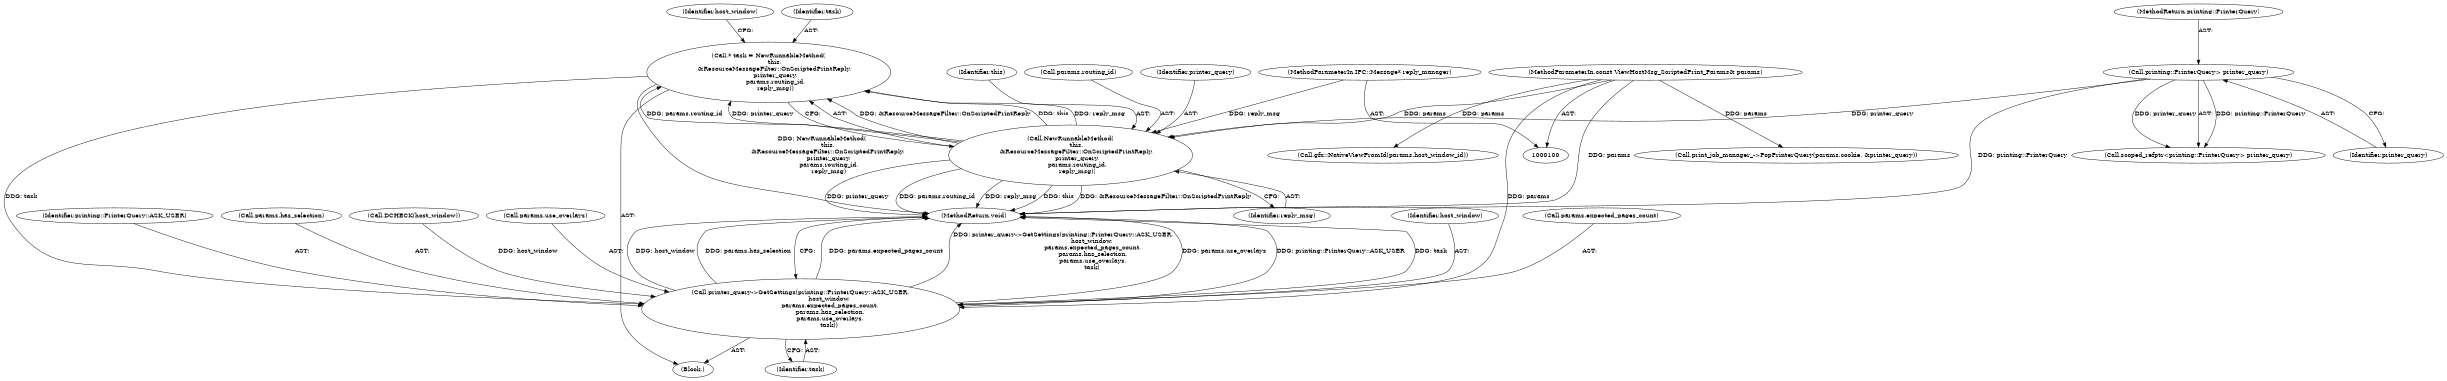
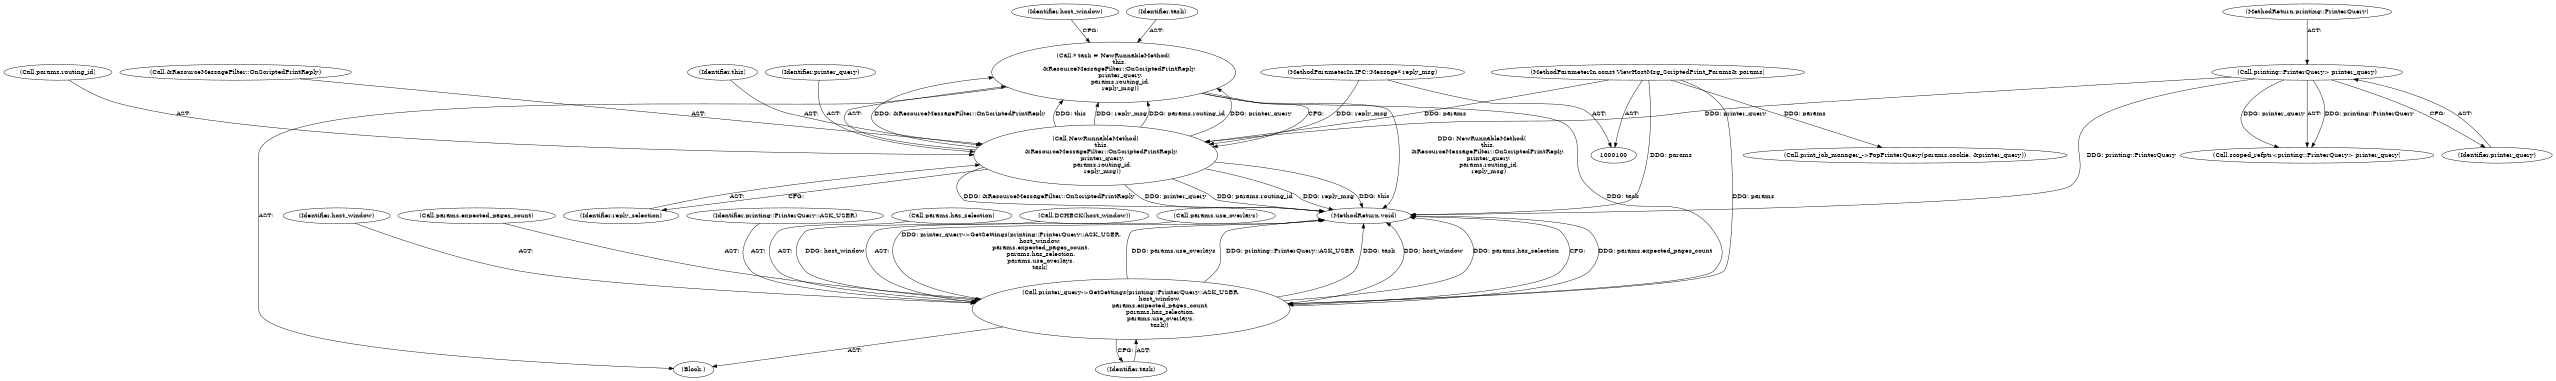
node "(Call,&ResourceMessageFilter::OnScriptedPrintReply)": added
node "(MethodParameterIn,IPC::Message* reply_manager)": label "(MethodParameterIn,IPC::Message* reply_manager)" -> "(MethodParameterIn,IPC::Message* reply_msg)"
node "(Call,gfx::NativeViewFromId(params.host_window_id))": removed
node "(Identifier,reply_msg)": label "(Identifier,reply_msg)" -> "(Identifier,reply_selection)"
